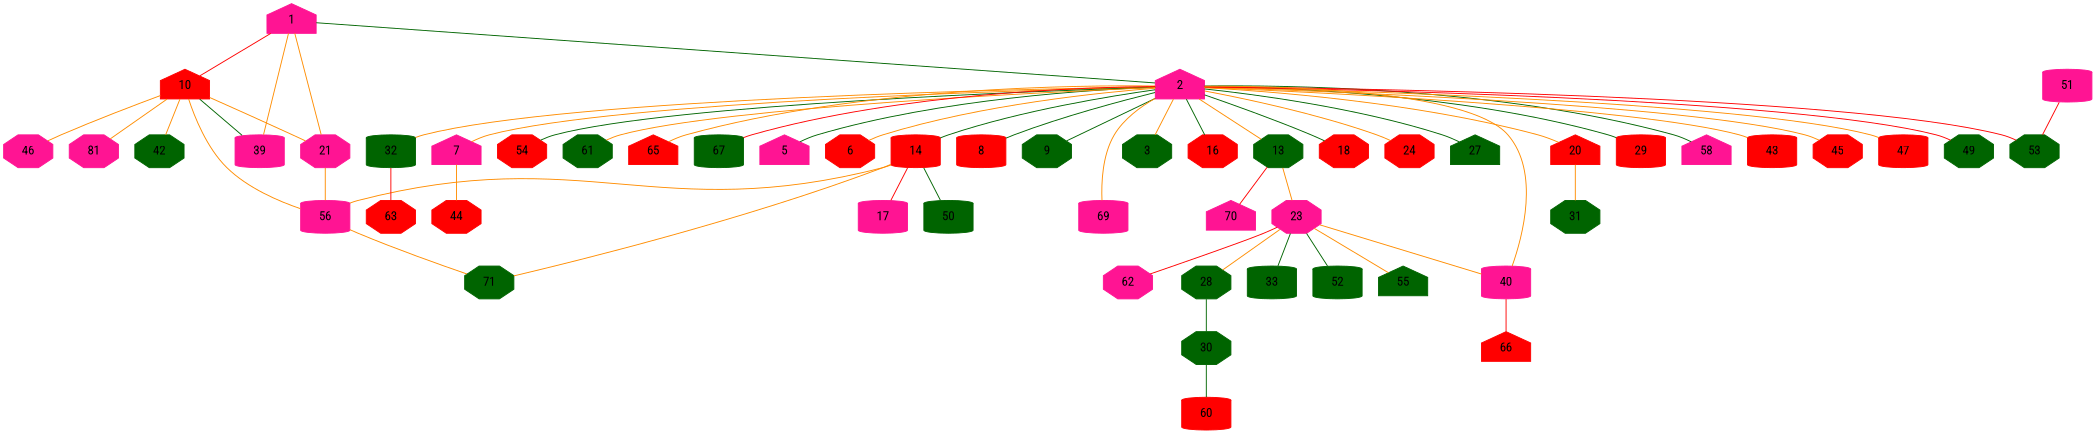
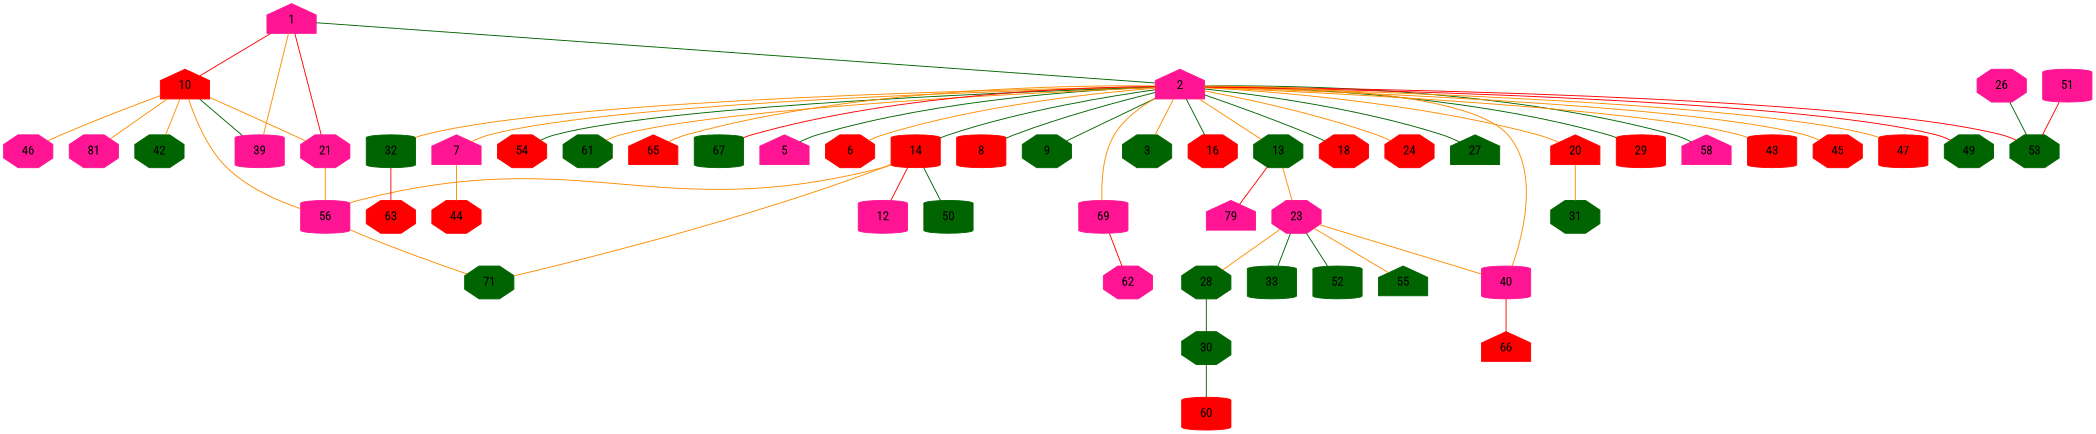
edge "1" -- "21": color darkorange -> red
node "26": added
node "17": label "17" -> "12"
node "70": label "70" -> "79"
edge "23" -- "62": now "69" -- "62"
